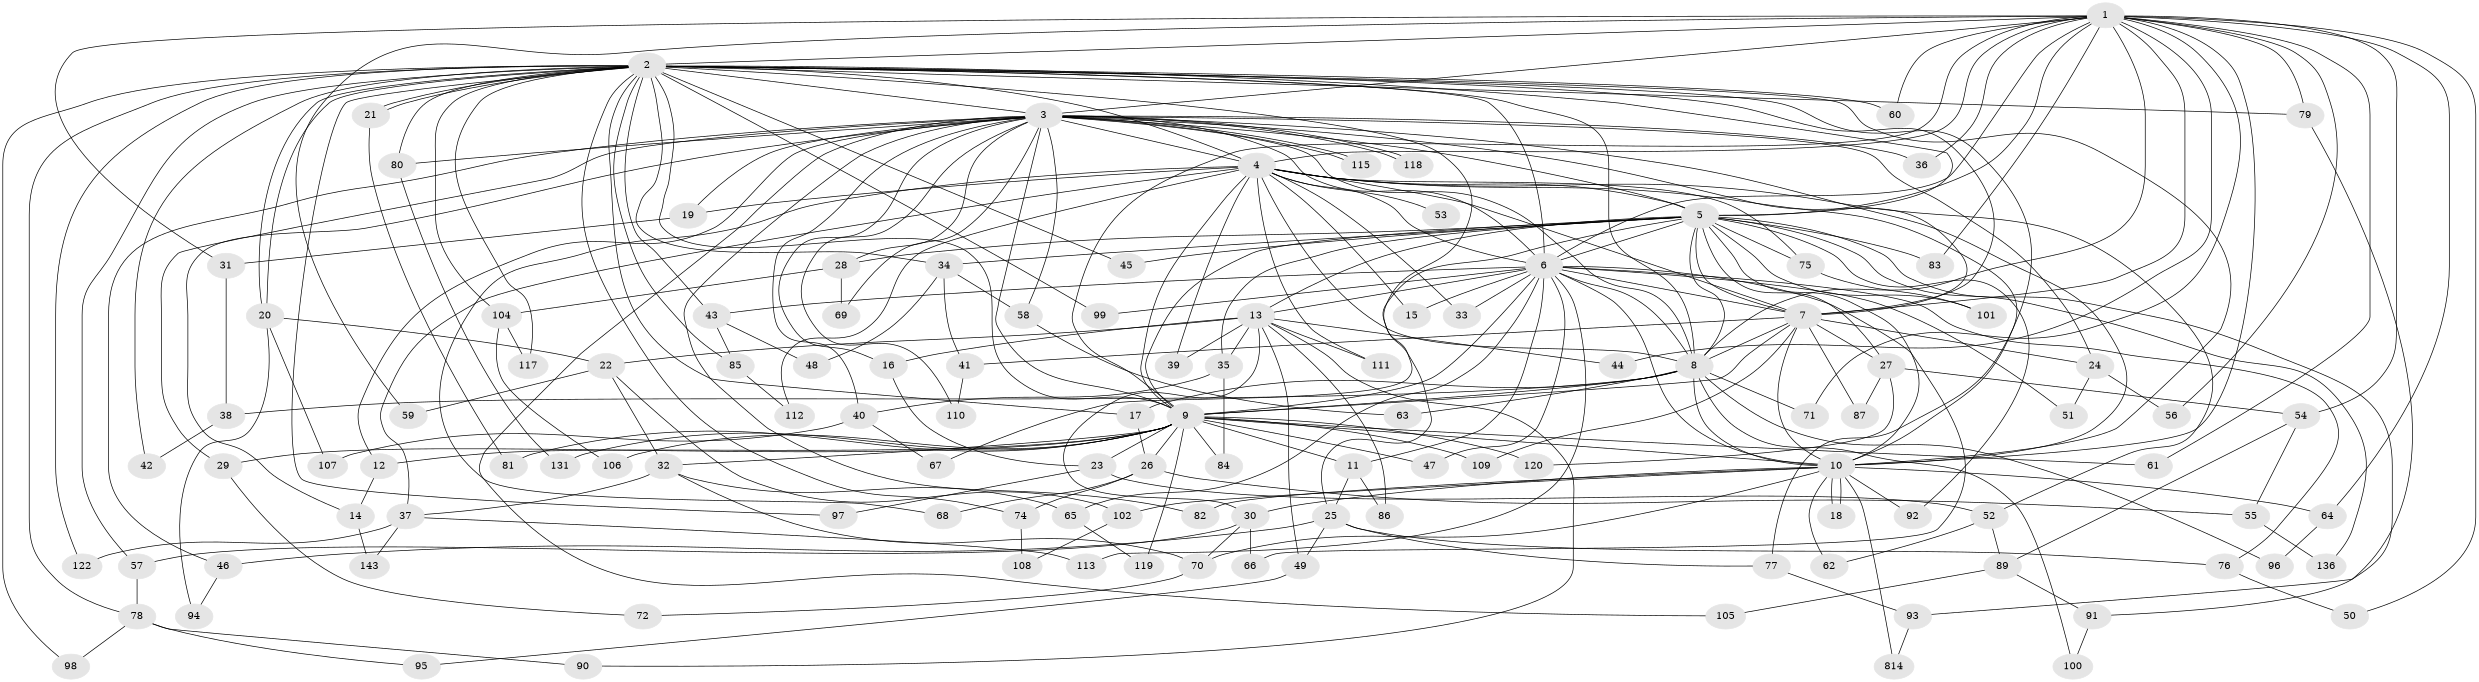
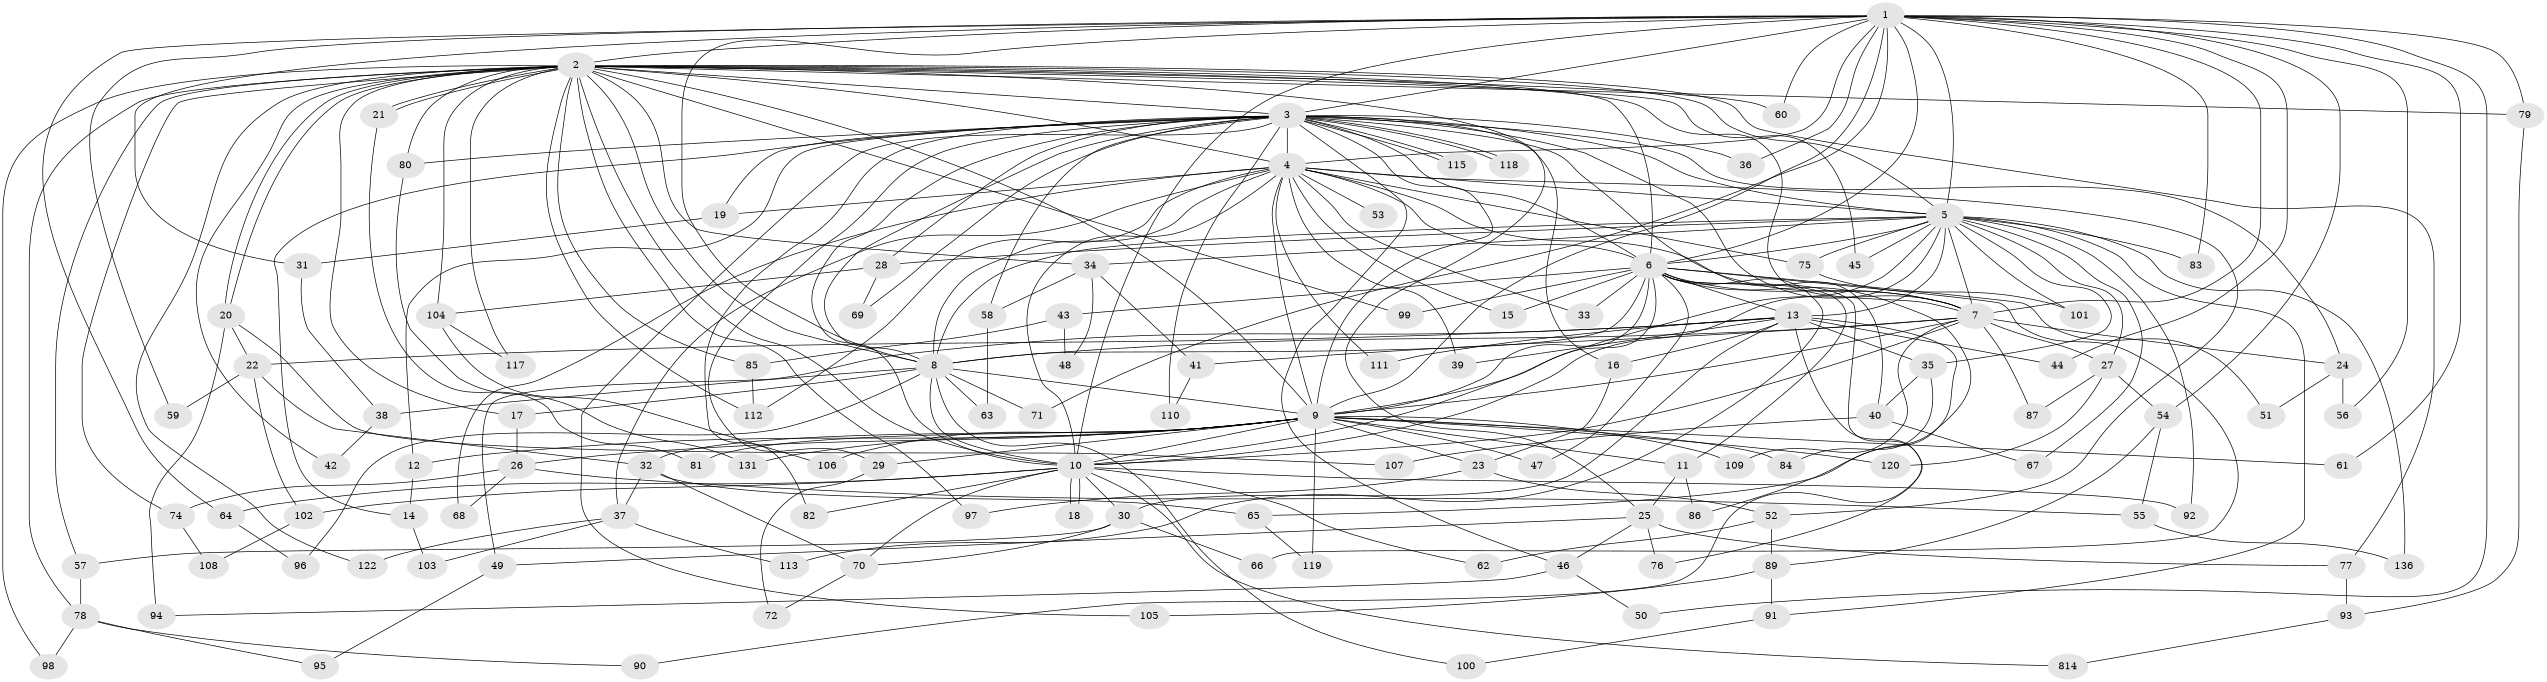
edge "2" -- "43": now "2" -- "112"
node "143": label "143" -> "103"
edge "76" -- "50": now "46" -- "50"
